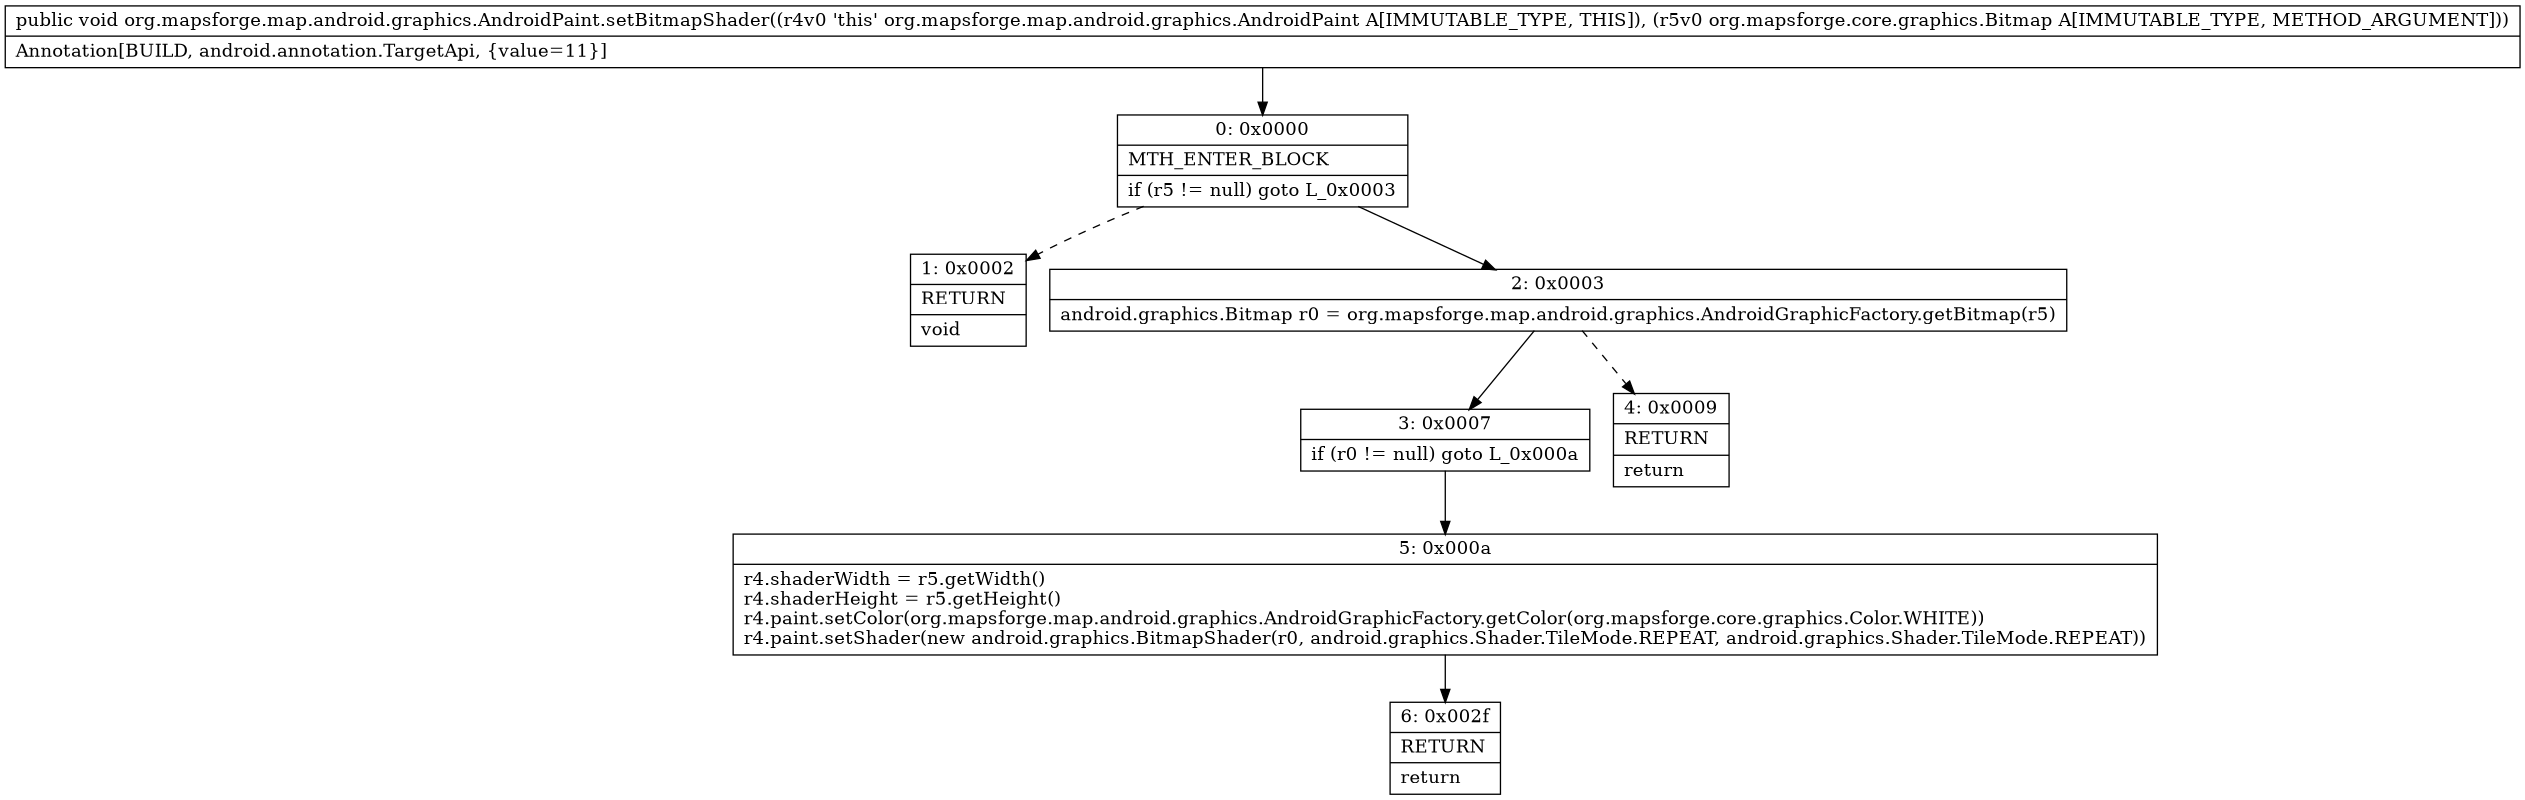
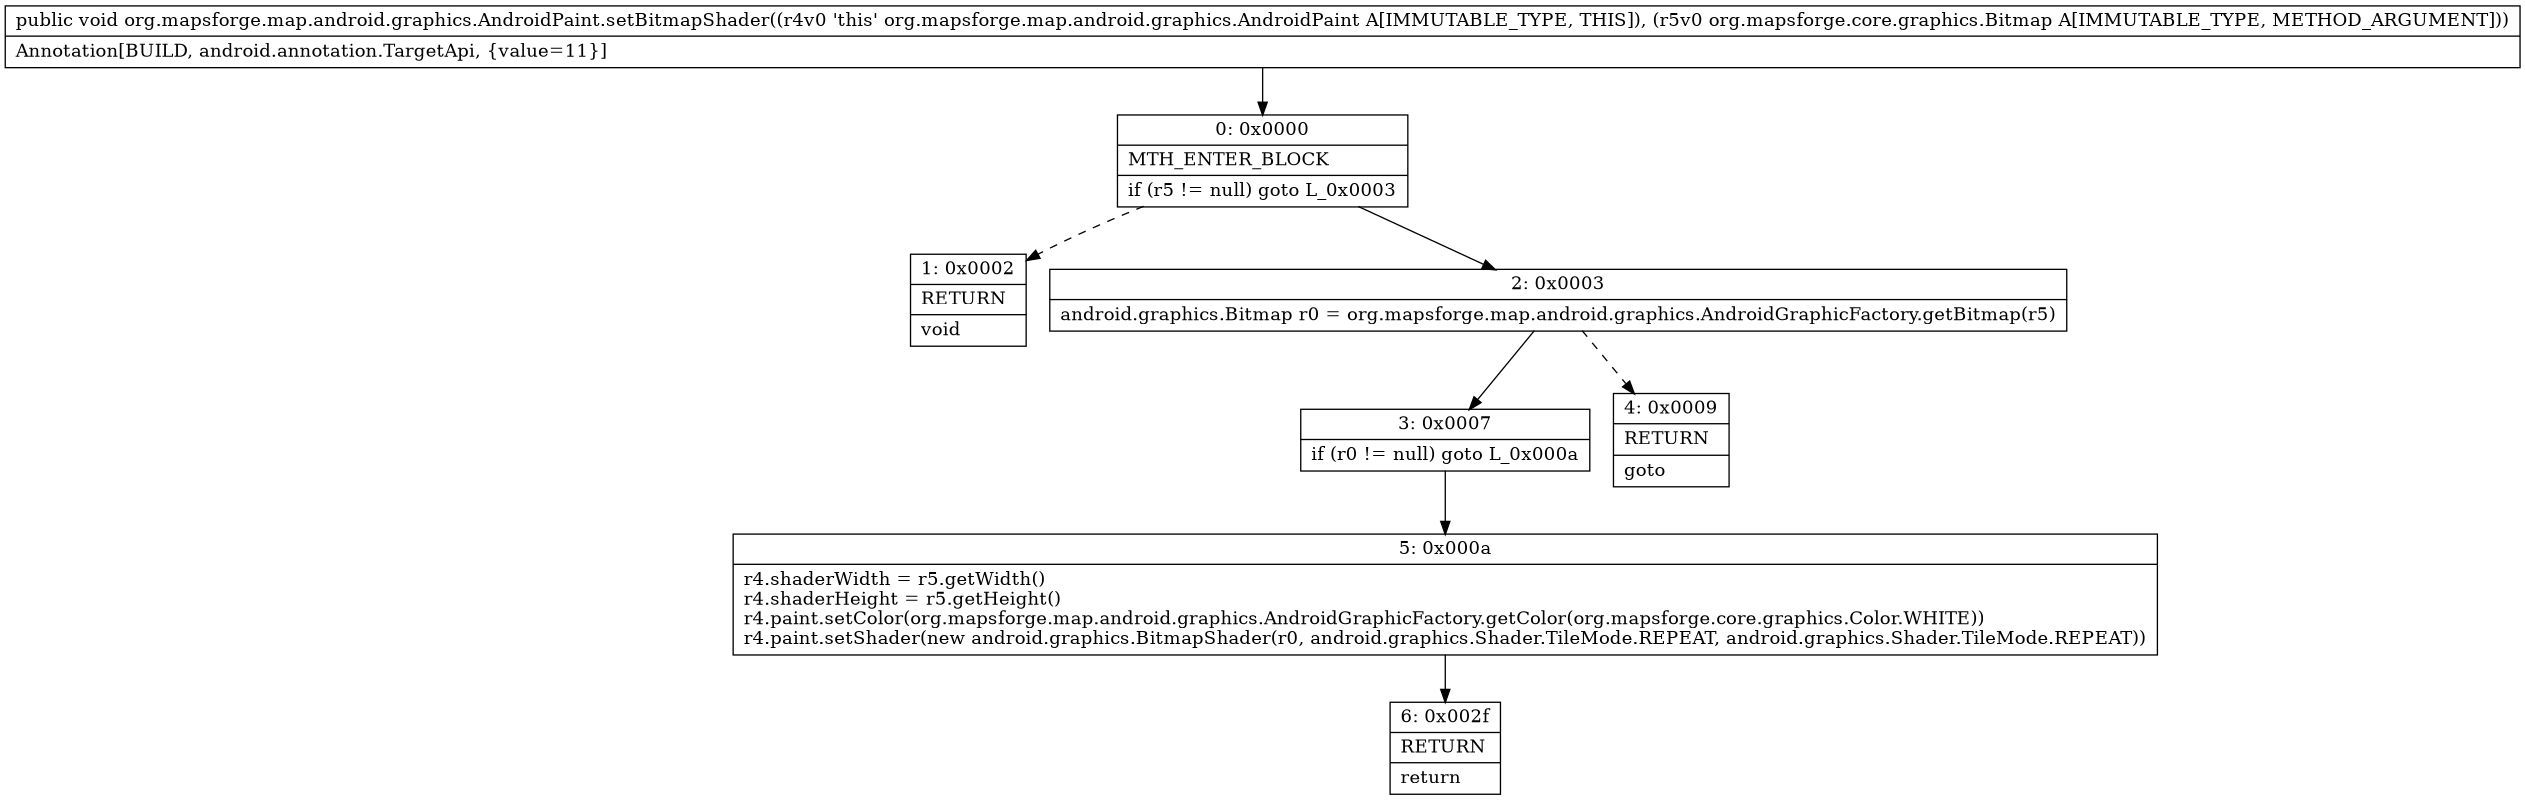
node "4: 0x0009": text "return" -> "goto"
